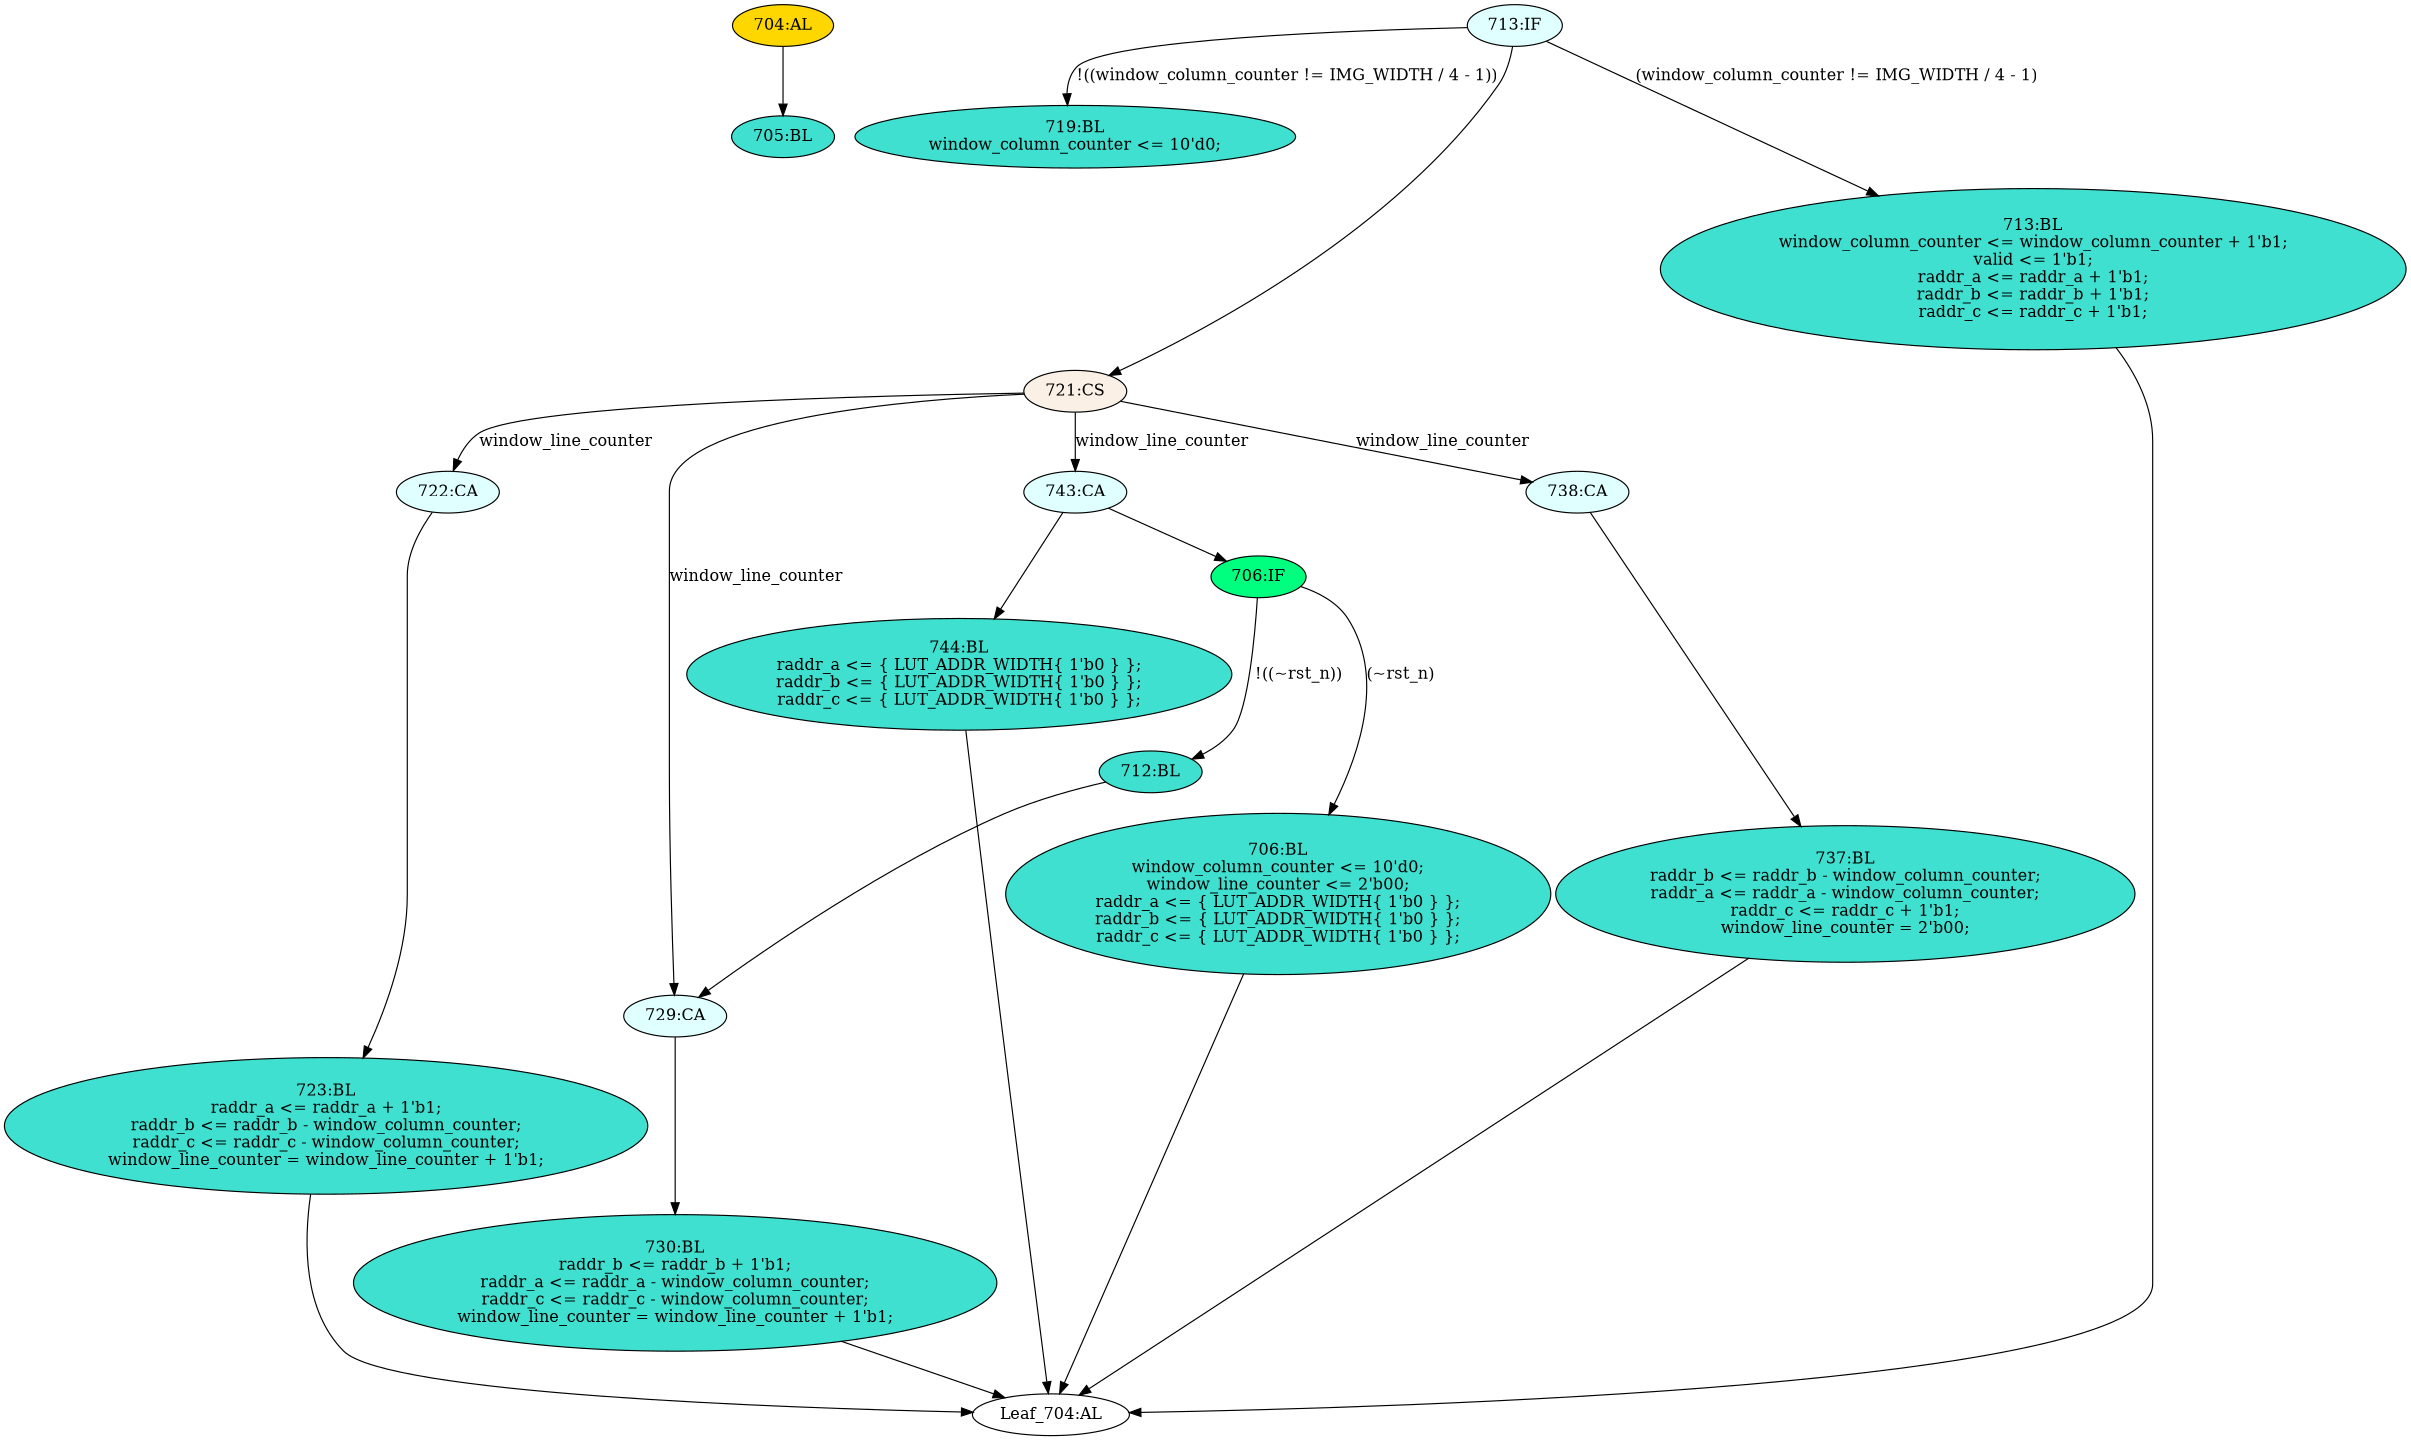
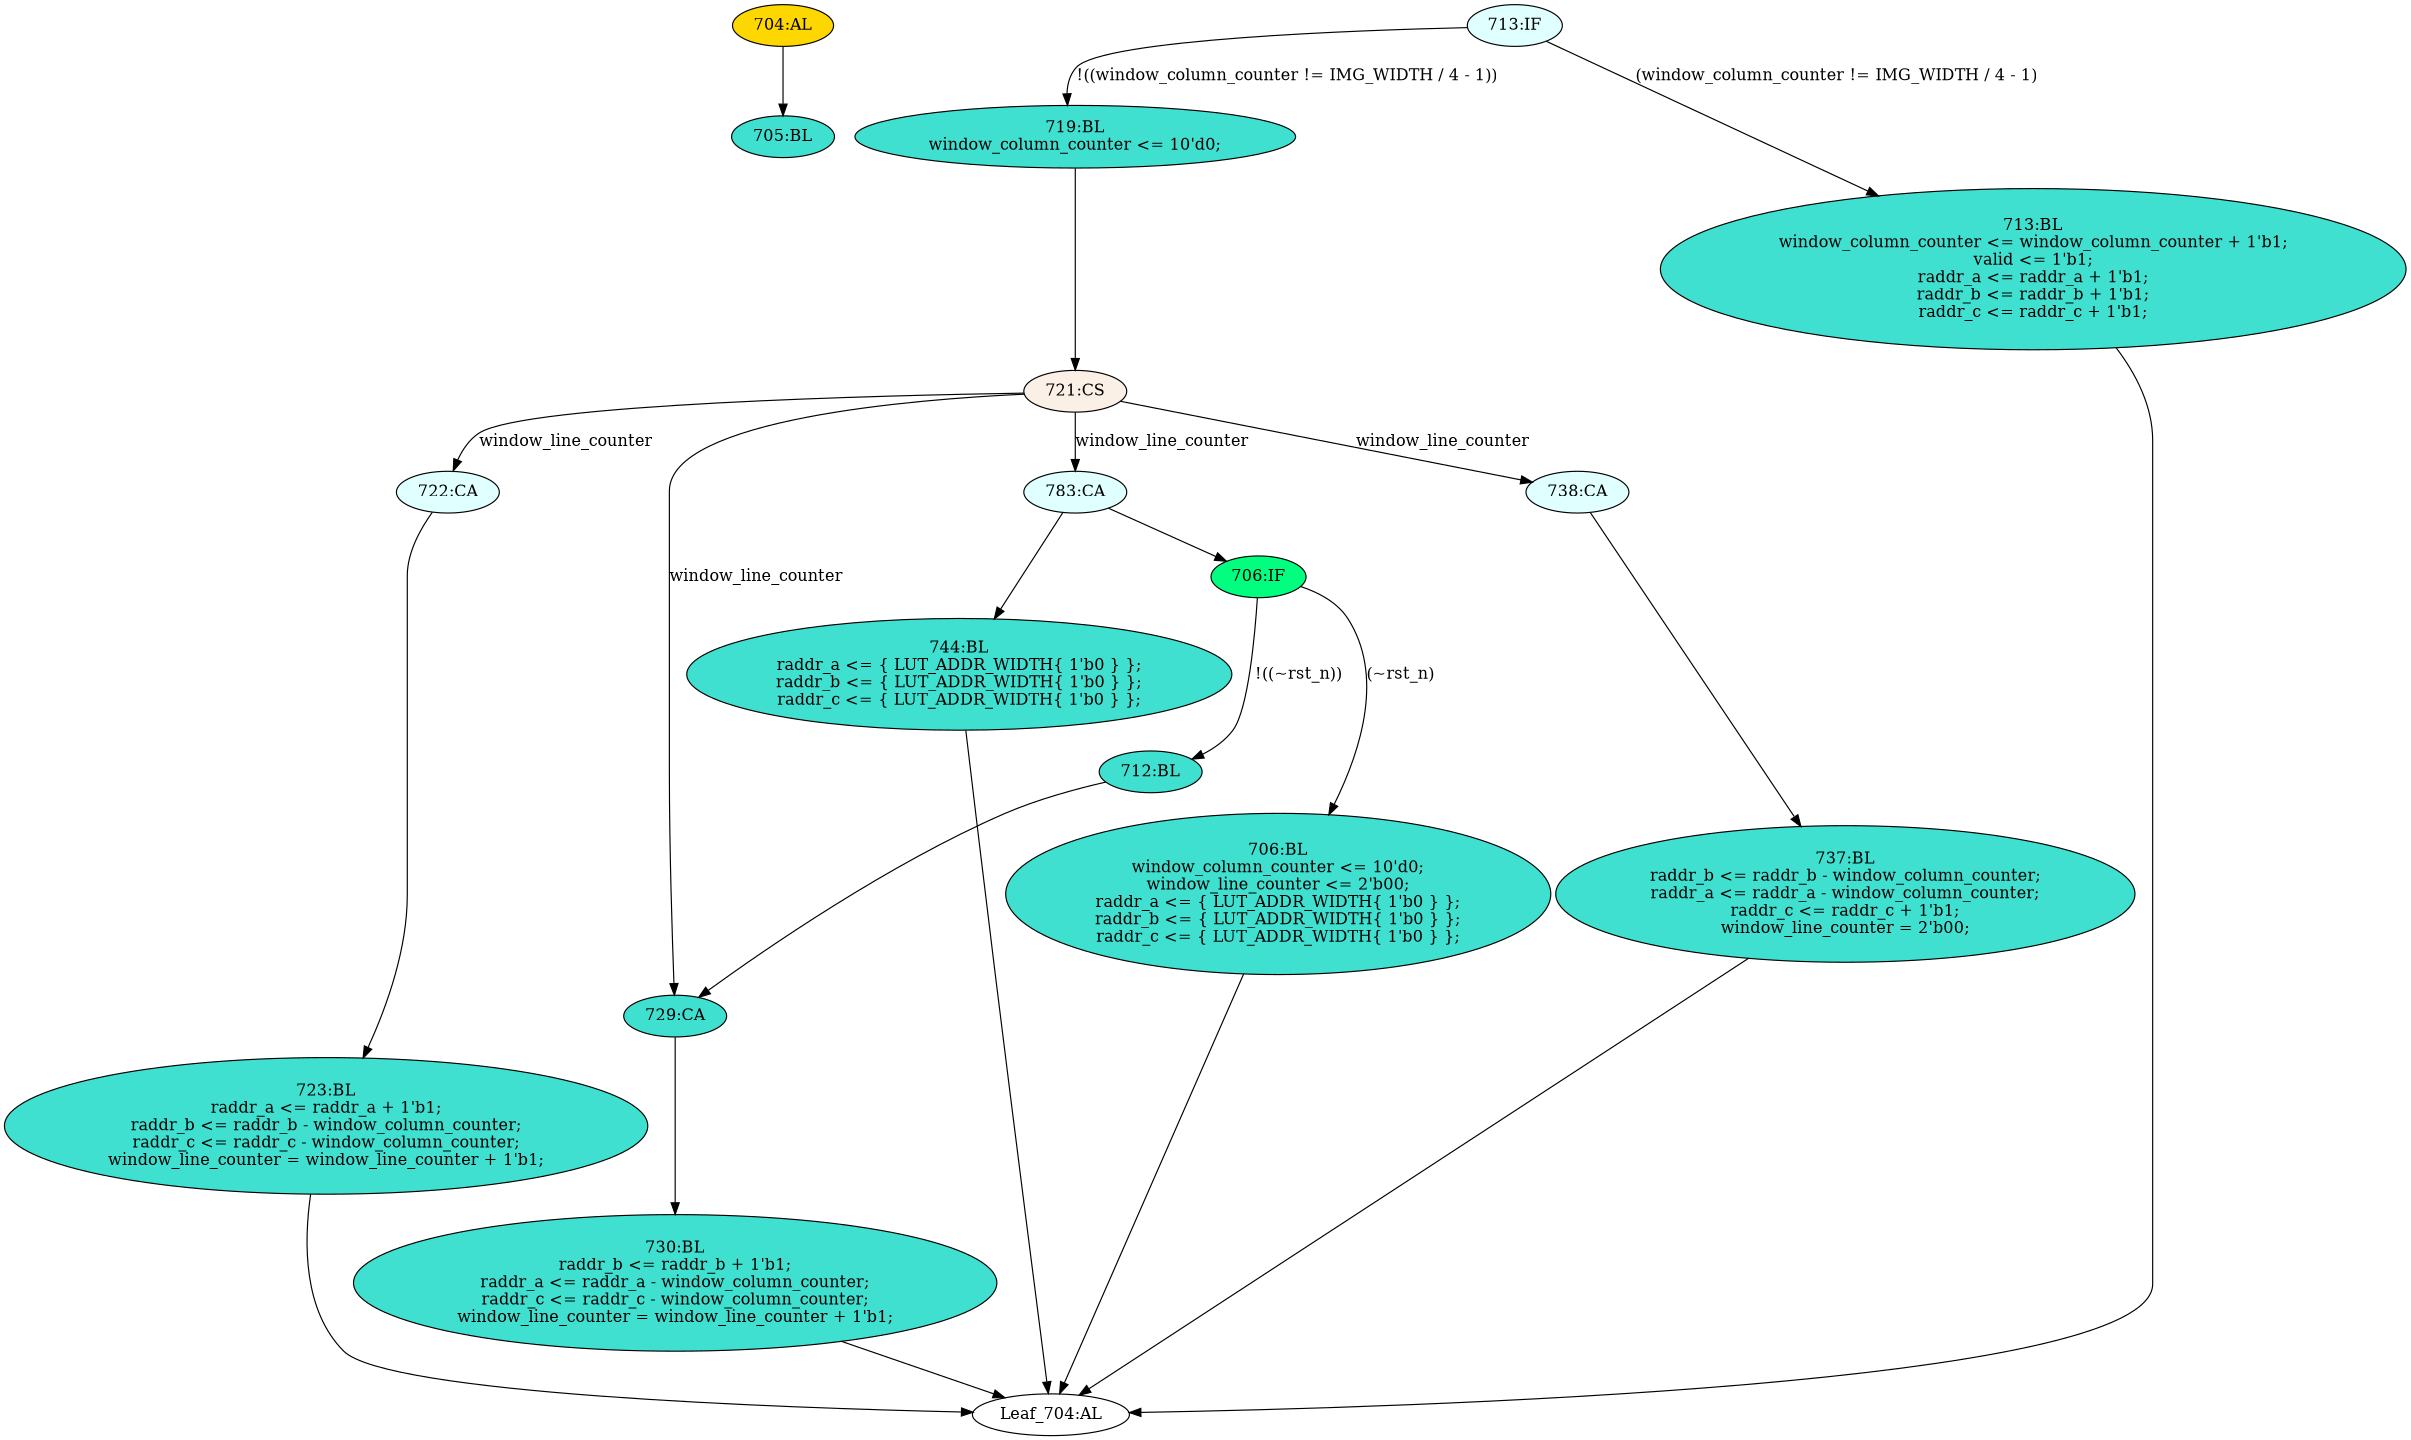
edge "713:IF" -> "721:CS": now "719:BL window_column_counter <= 10'd0;" -> "721:CS"
node "743:CA": label "743:CA" -> "783:CA"
node "729:CA": fillcolor lightcyan -> turquoise
